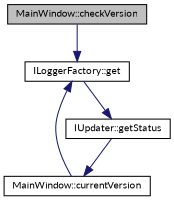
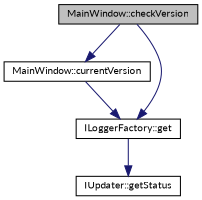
edge "IUpdater::getStatus" -> "MainWindow::currentVersion": now "MainWindow::checkVersion" -> "MainWindow::currentVersion"
